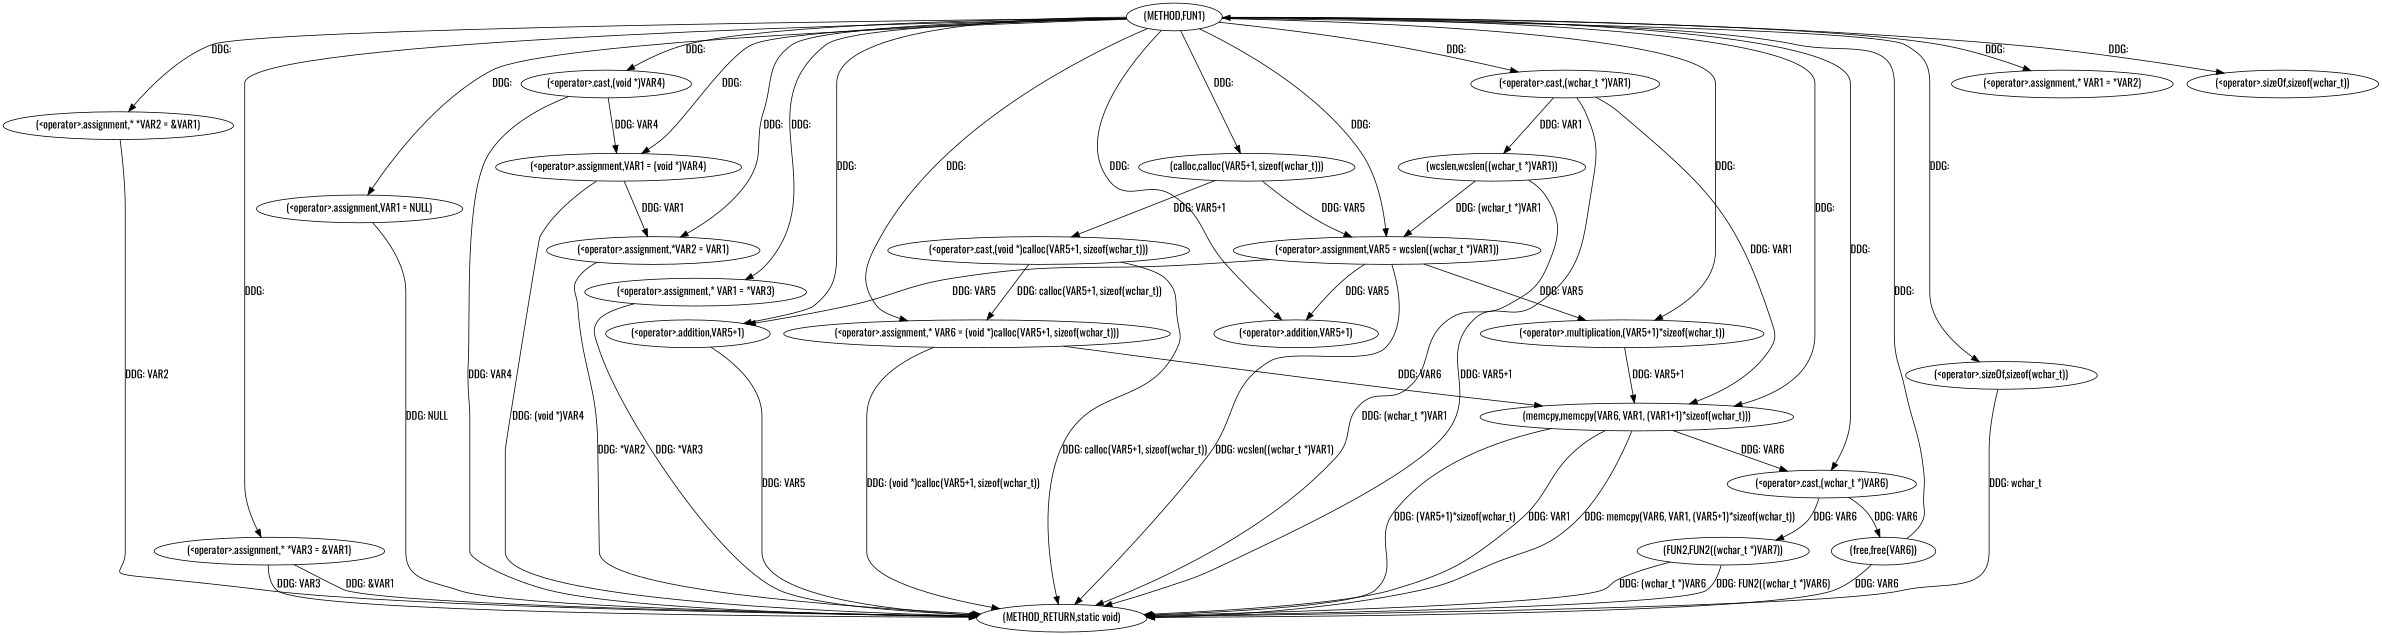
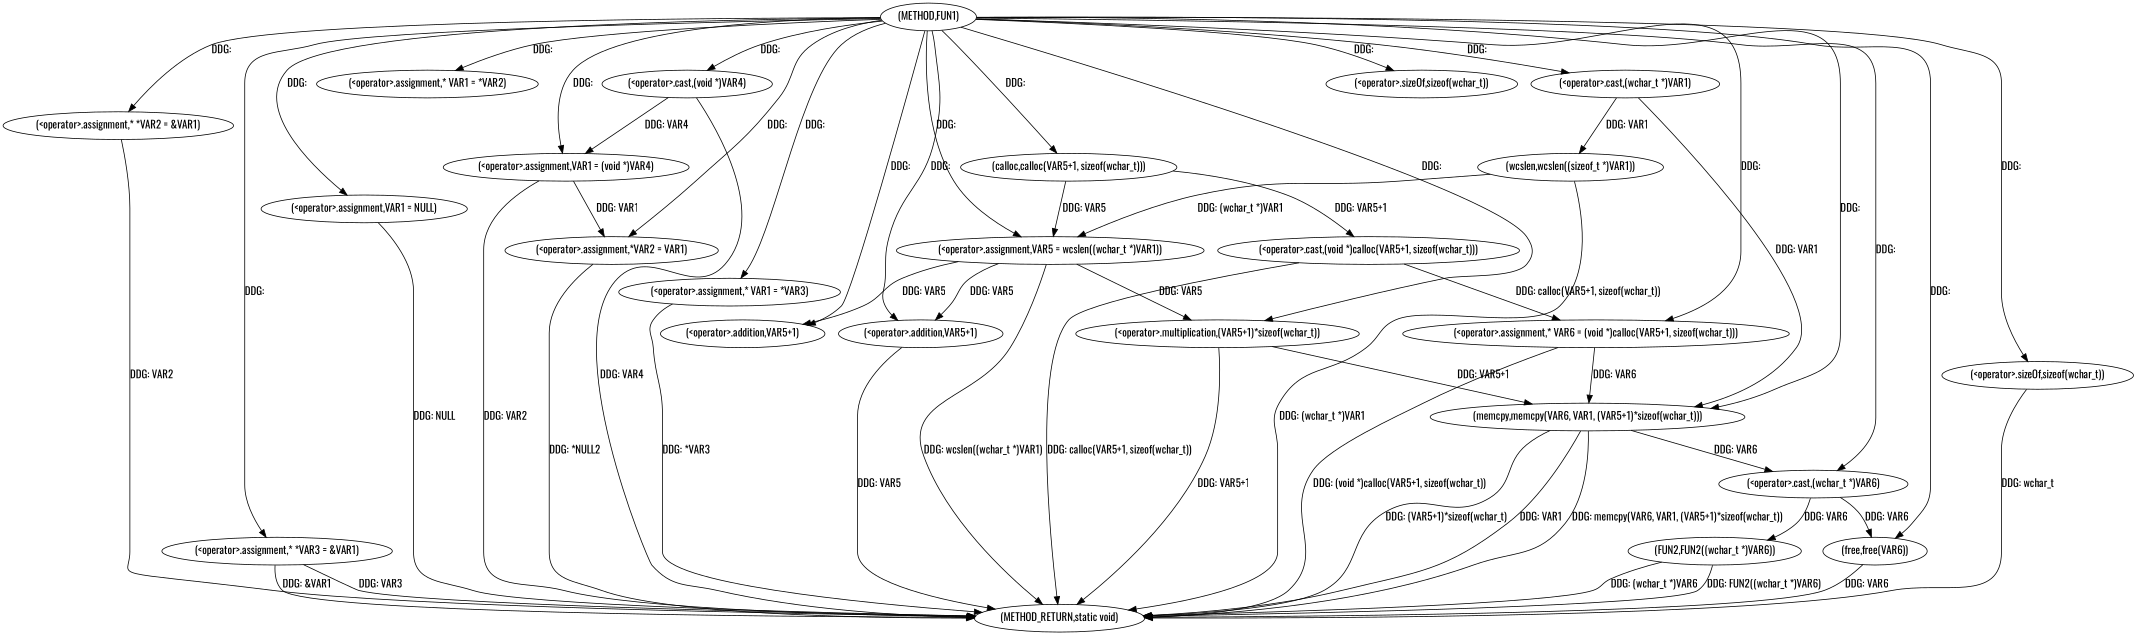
edge "(free,free(VAR6))" -> "(METHOD,FUN1)": reversed
node "(wcslen,wcslen((wchar_t *)VAR1))": label "(wcslen,wcslen((wchar_t *)VAR1))" -> "(wcslen,wcslen((sizeof_t *)VAR1))"
edge "(<operator>.assignment,VAR1 = (void *)VAR4)" -> "(METHOD_RETURN,static void)": label "DDG: (void *)VAR4" -> "DDG: VAR2"
edge "(<operator>.cast,(wchar_t *)VAR1)" -> "(METHOD_RETURN,static void)": now "(<operator>.multiplication,(VAR5+1)*sizeof(wchar_t))" -> "(METHOD_RETURN,static void)"
node "(memcpy,memcpy(VAR6, VAR1, (VAR1+1)*sizeof(wchar_t)))": label "(memcpy,memcpy(VAR6, VAR1, (VAR1+1)*sizeof(wchar_t)))" -> "(memcpy,memcpy(VAR6, VAR1, (VAR5+1)*sizeof(wchar_t)))"
edge "(<operator>.assignment,*VAR2 = VAR1)" -> "(METHOD_RETURN,static void)": label "DDG: *VAR2" -> "DDG: *NULL2"
node "(FUN2,FUN2((wchar_t *)VAR7))": label "(FUN2,FUN2((wchar_t *)VAR7))" -> "(FUN2,FUN2((wchar_t *)VAR6))"
